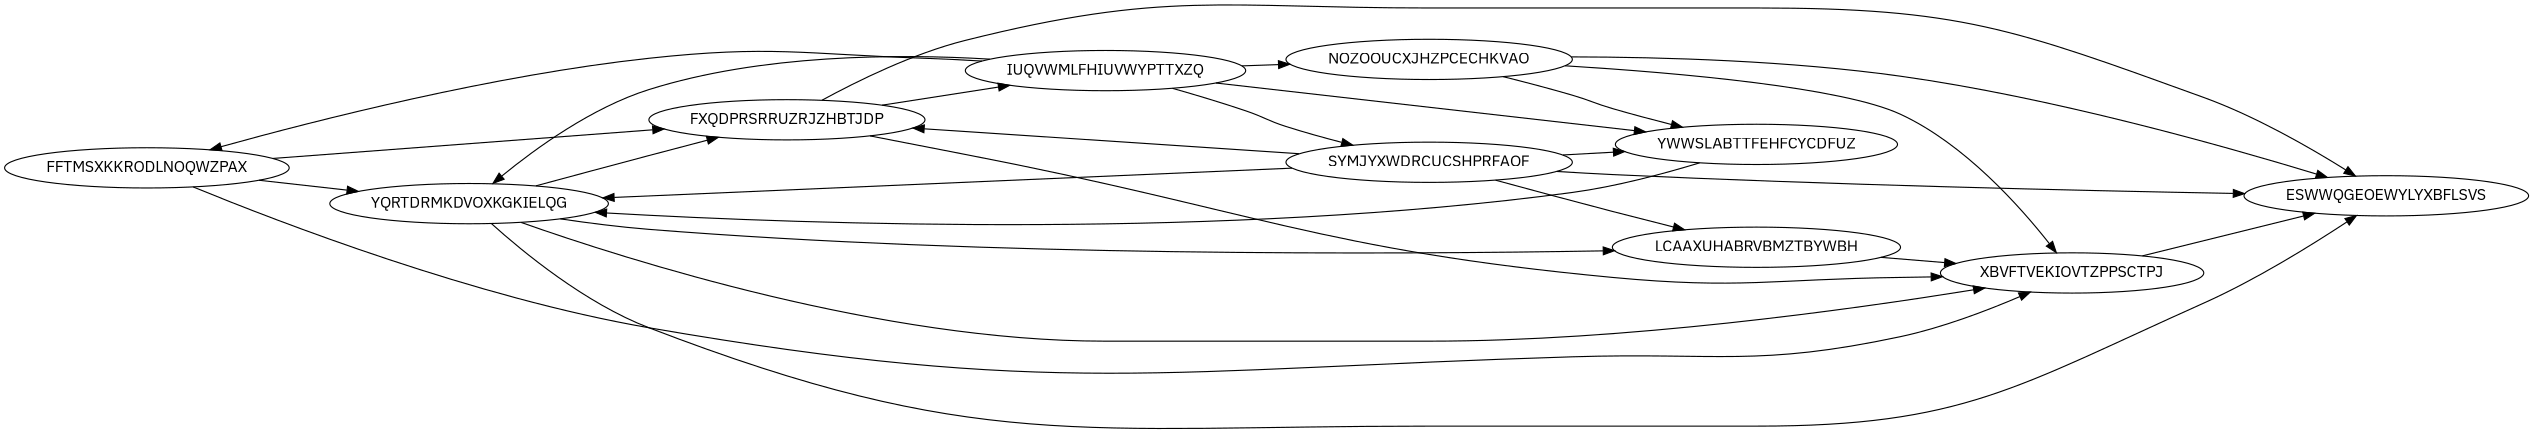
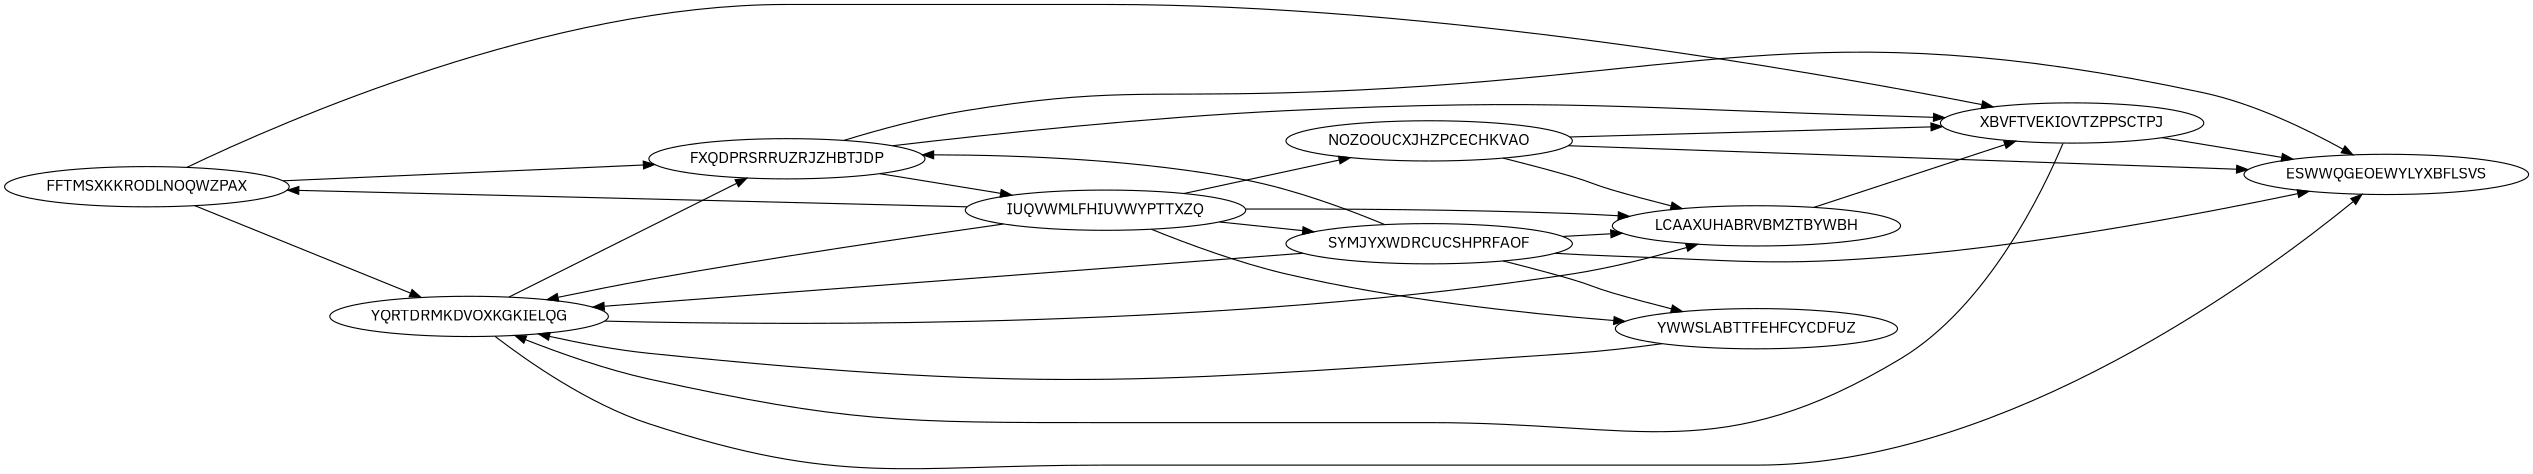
edge "NOZOOUCXJHZPCECHKVAO" -> "YWWSLABTTFEHFCYCDFUZ": now "NOZOOUCXJHZPCECHKVAO" -> "LCAAXUHABRVBMZTBYWBH"
edge "IUQVWMLFHIUVWYPTTXZQ" -> "LCAAXUHABRVBMZTBYWBH": added
edge "YQRTDRMKDVOXKGKIELQG" -> "XBVFTVEKIOVTZPPSCTPJ": reversed
